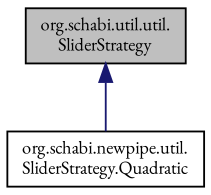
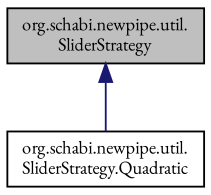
node "org.schabi.util.util. SliderStrategy": label "org.schabi.util.util. SliderStrategy" -> "org.schabi.newpipe.util. SliderStrategy"
